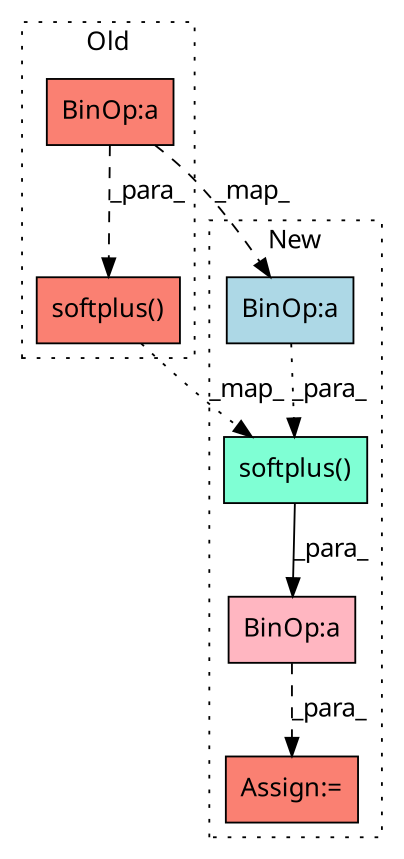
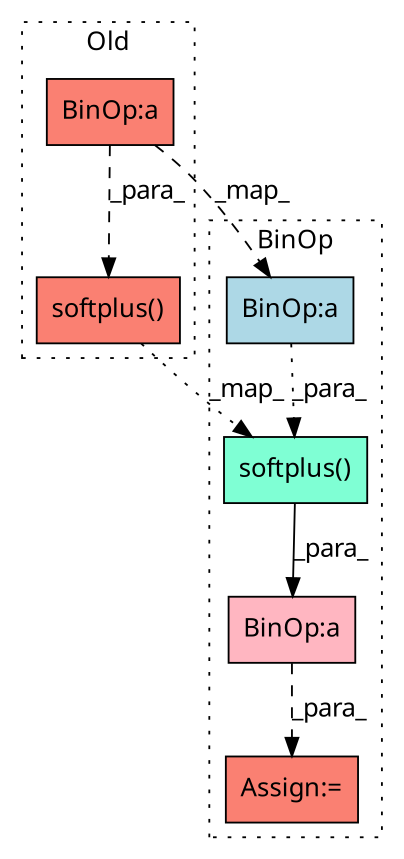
cluster "New": label "New" -> "BinOp"
